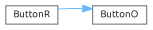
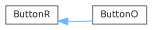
edge "ButtonR" -> "ButtonO": reversed
